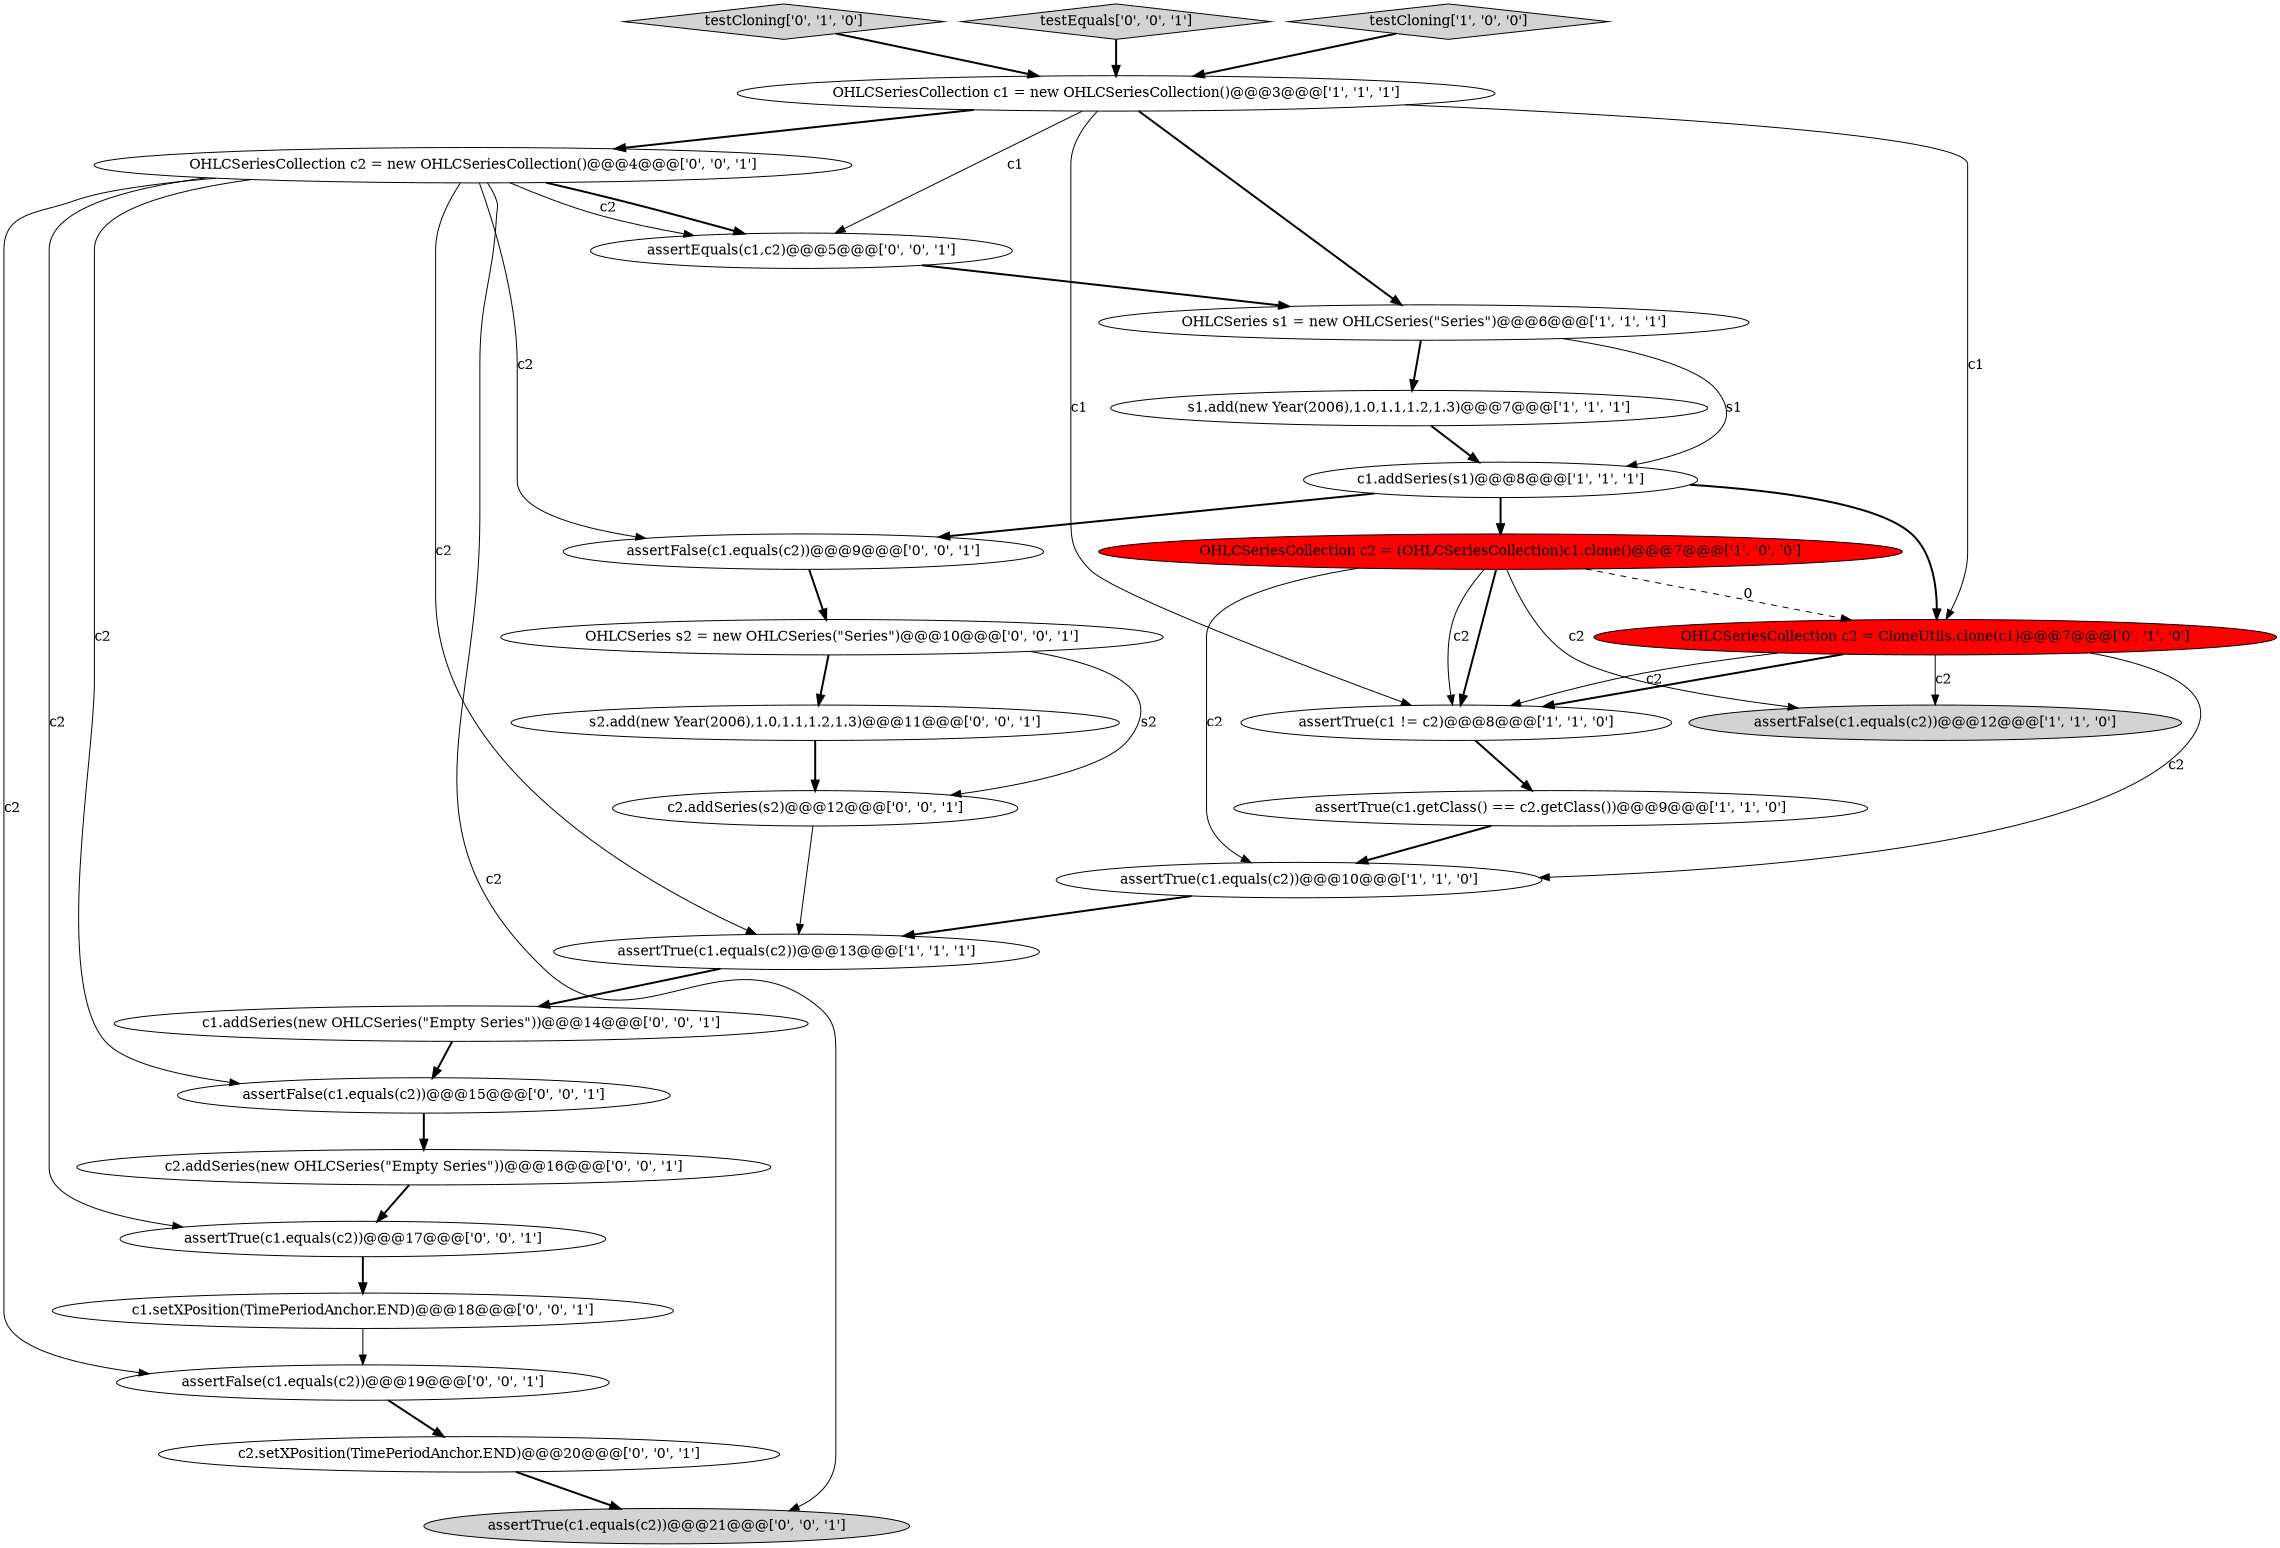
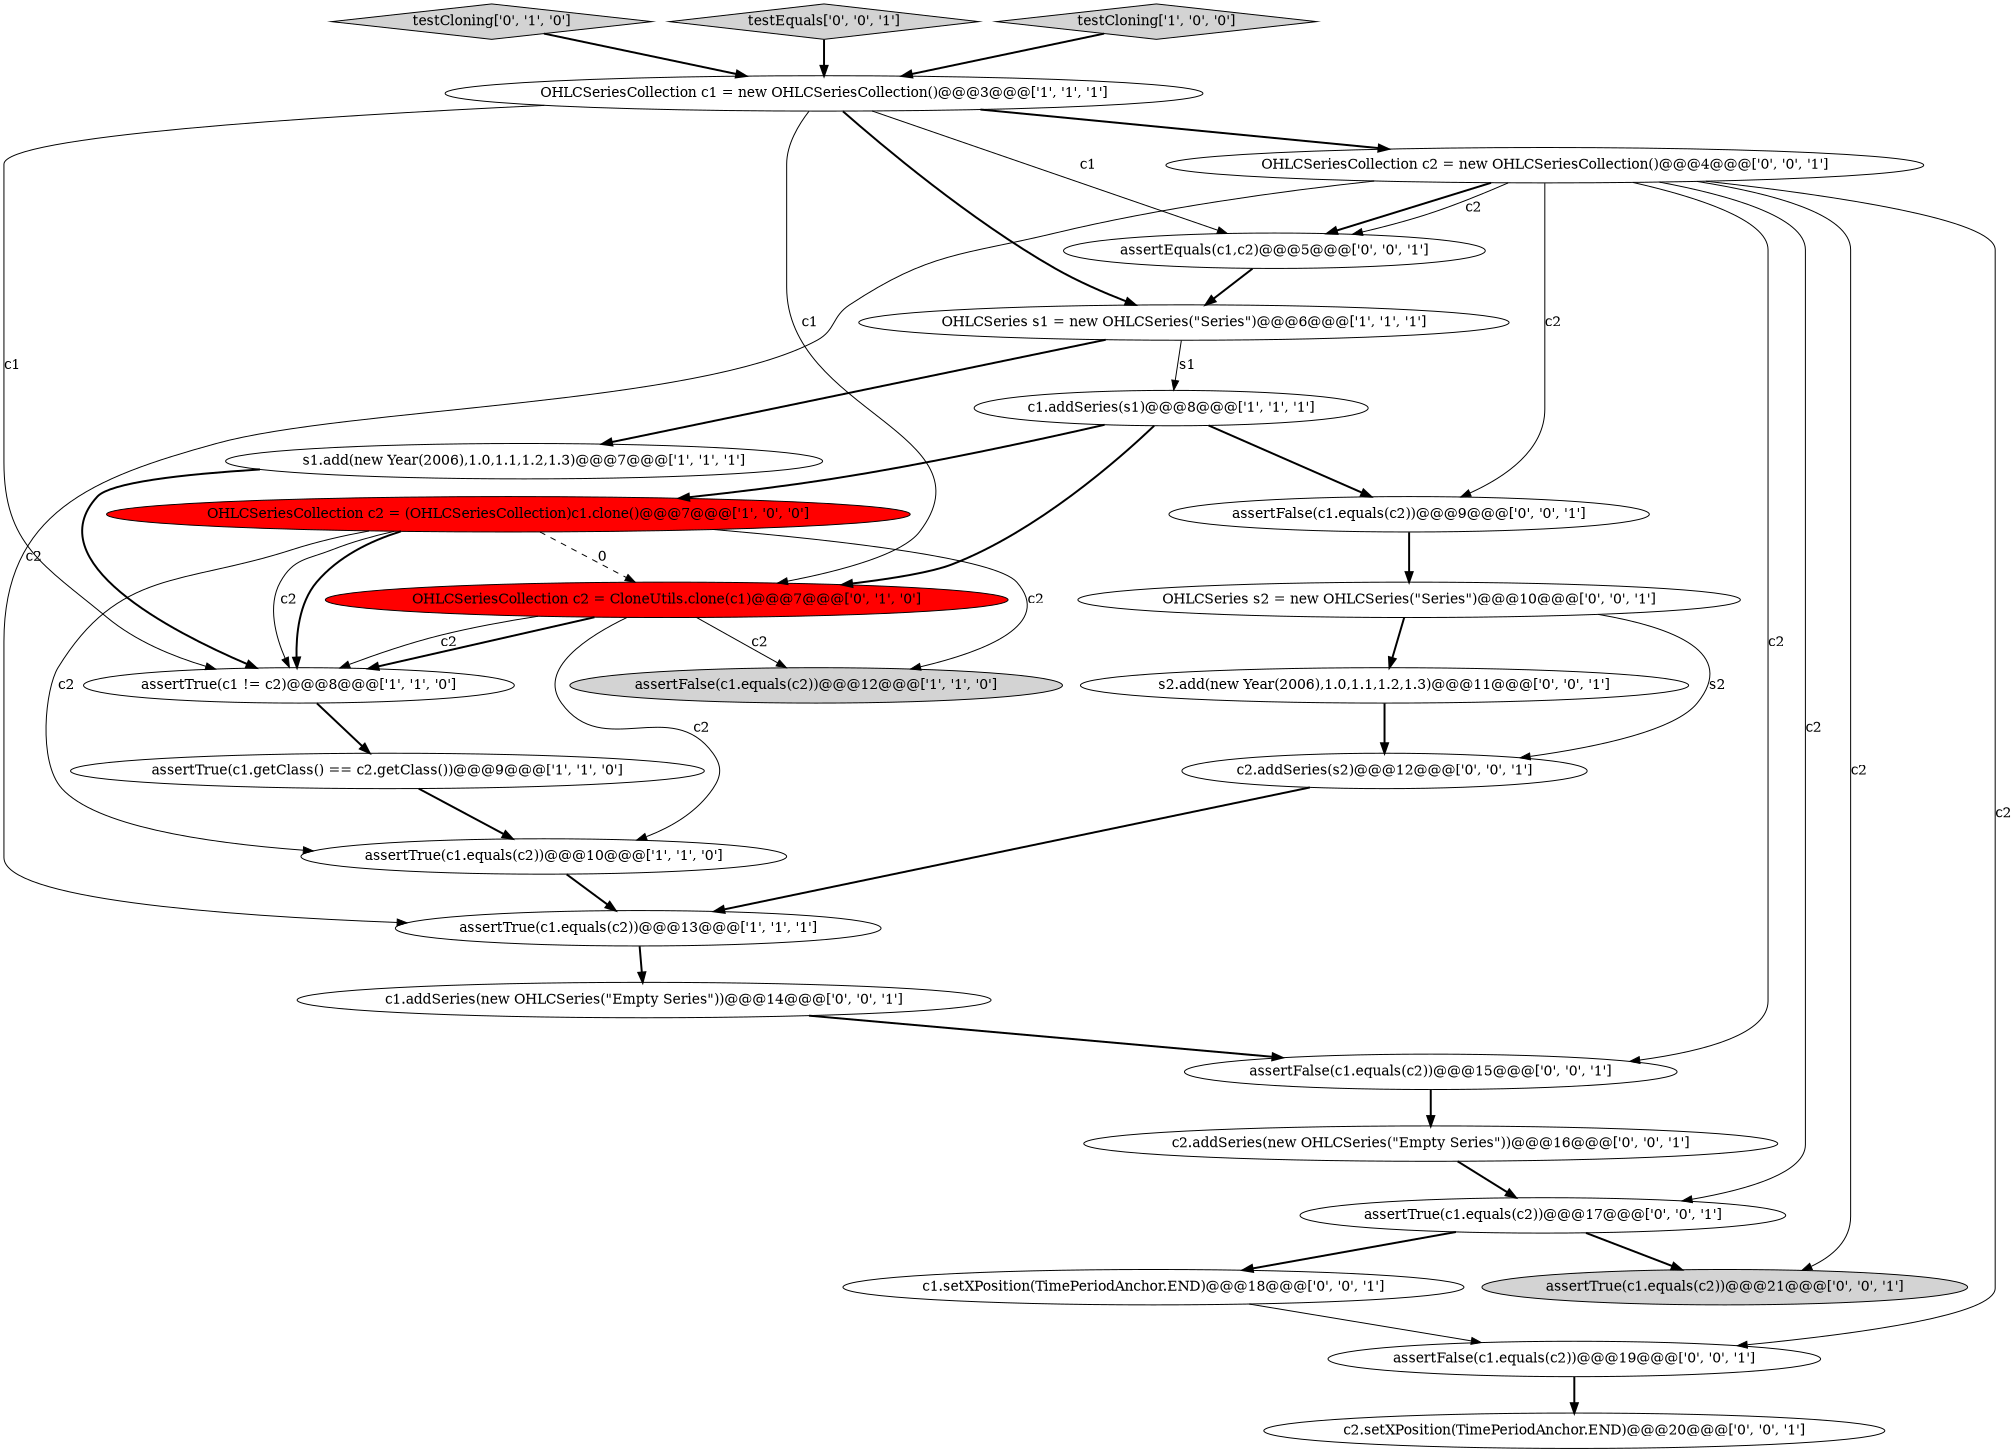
edge "s1.add(new Year(2006),1.0,1.1,1.2,1.3)@@@7@@@['1', '1', '1']" -> "c1.addSeries(s1)@@@8@@@['1', '1', '1']": now "s1.add(new Year(2006),1.0,1.1,1.2,1.3)@@@7@@@['1', '1', '1']" -> "assertTrue(c1 != c2)@@@8@@@['1', '1', '0']"
edge "c2.addSeries(s2)@@@12@@@['0', '0', '1']" -> "assertTrue(c1.equals(c2))@@@13@@@['1', '1', '1']": style solid -> bold
edge "c2.setXPosition(TimePeriodAnchor.END)@@@20@@@['0', '0', '1']" -> "assertTrue(c1.equals(c2))@@@21@@@['0', '0', '1']": now "assertTrue(c1.equals(c2))@@@17@@@['0', '0', '1']" -> "assertTrue(c1.equals(c2))@@@21@@@['0', '0', '1']"
